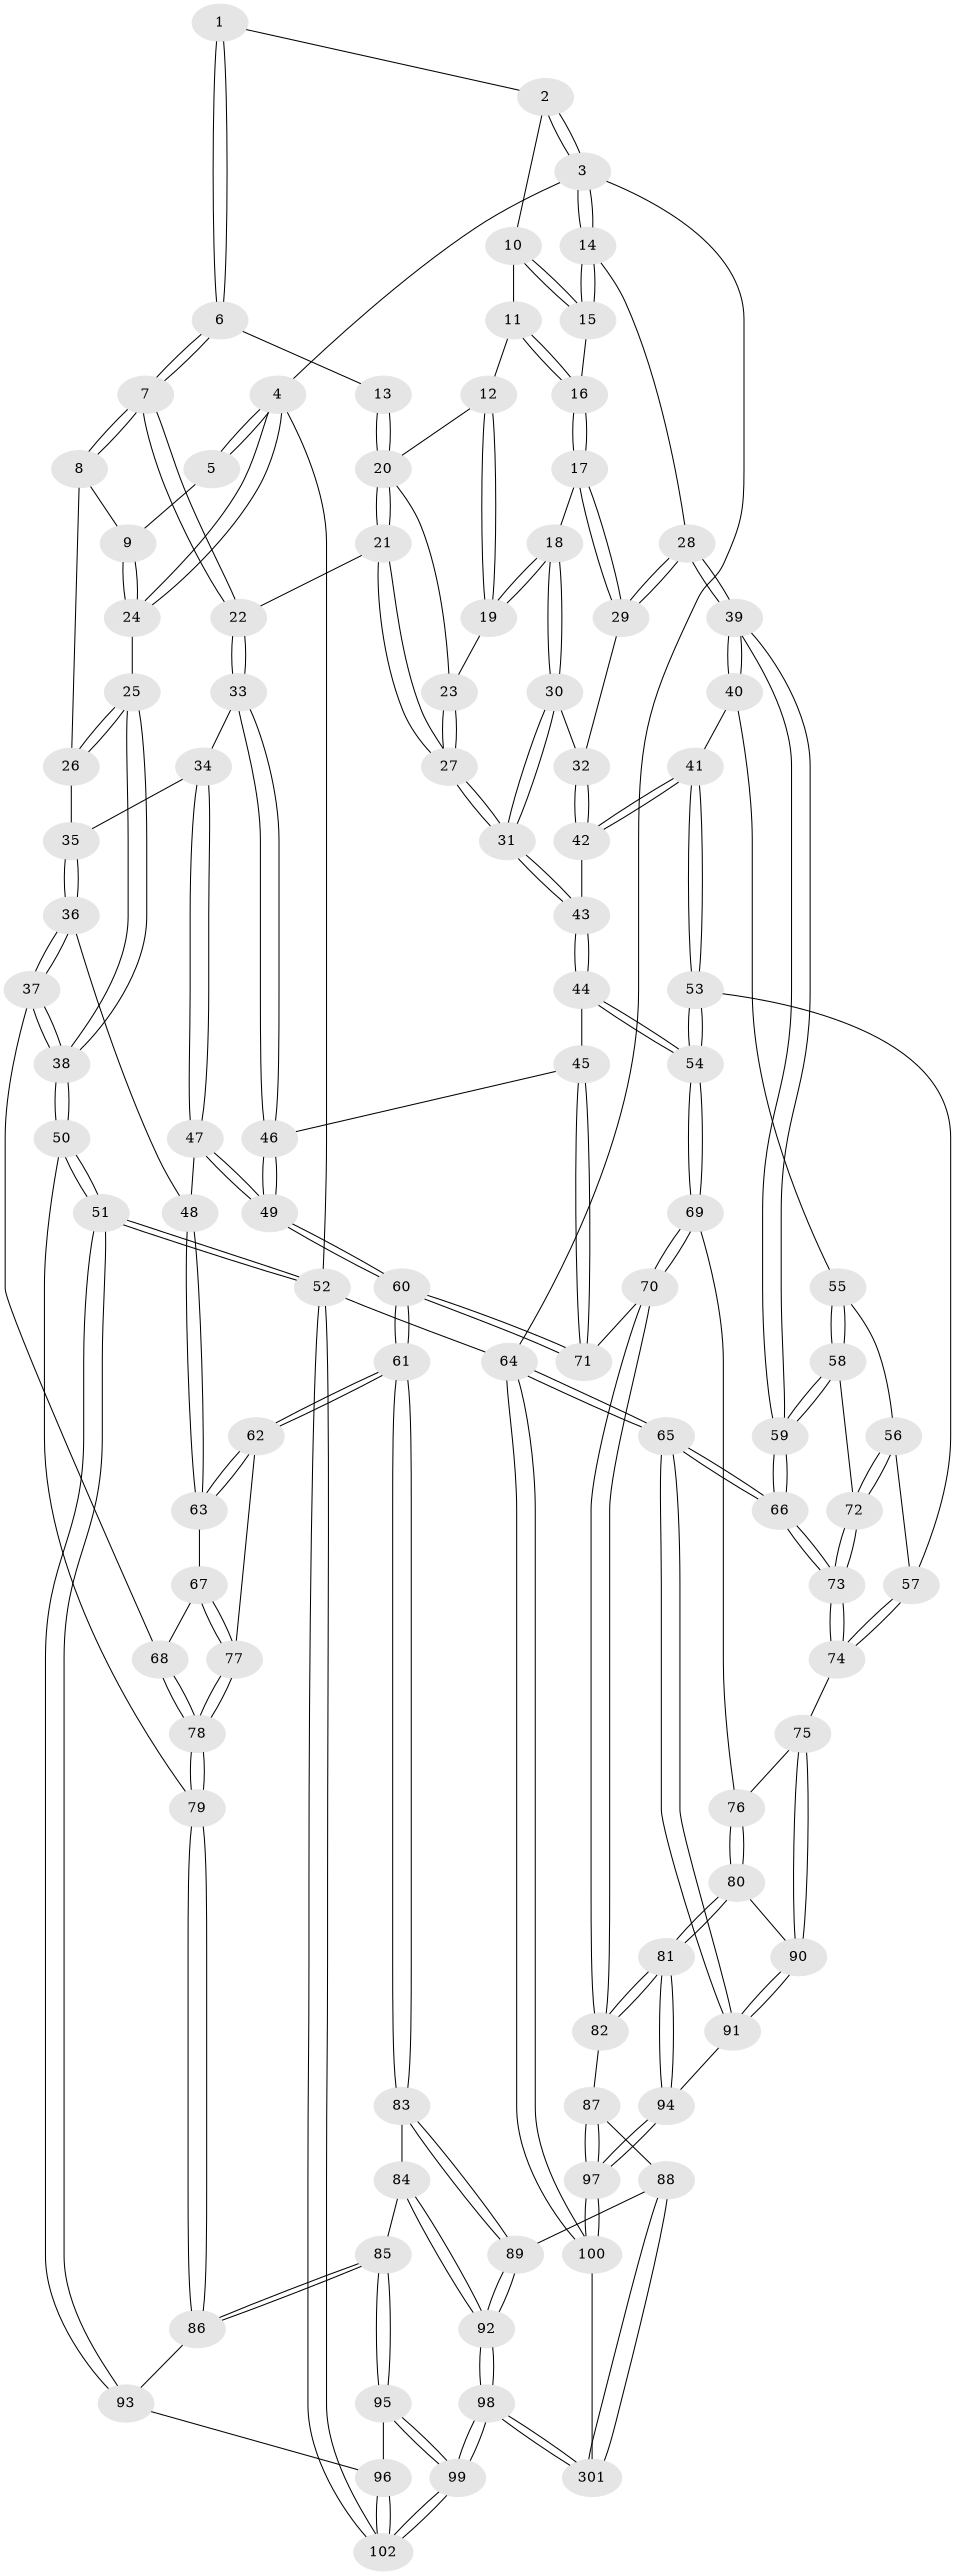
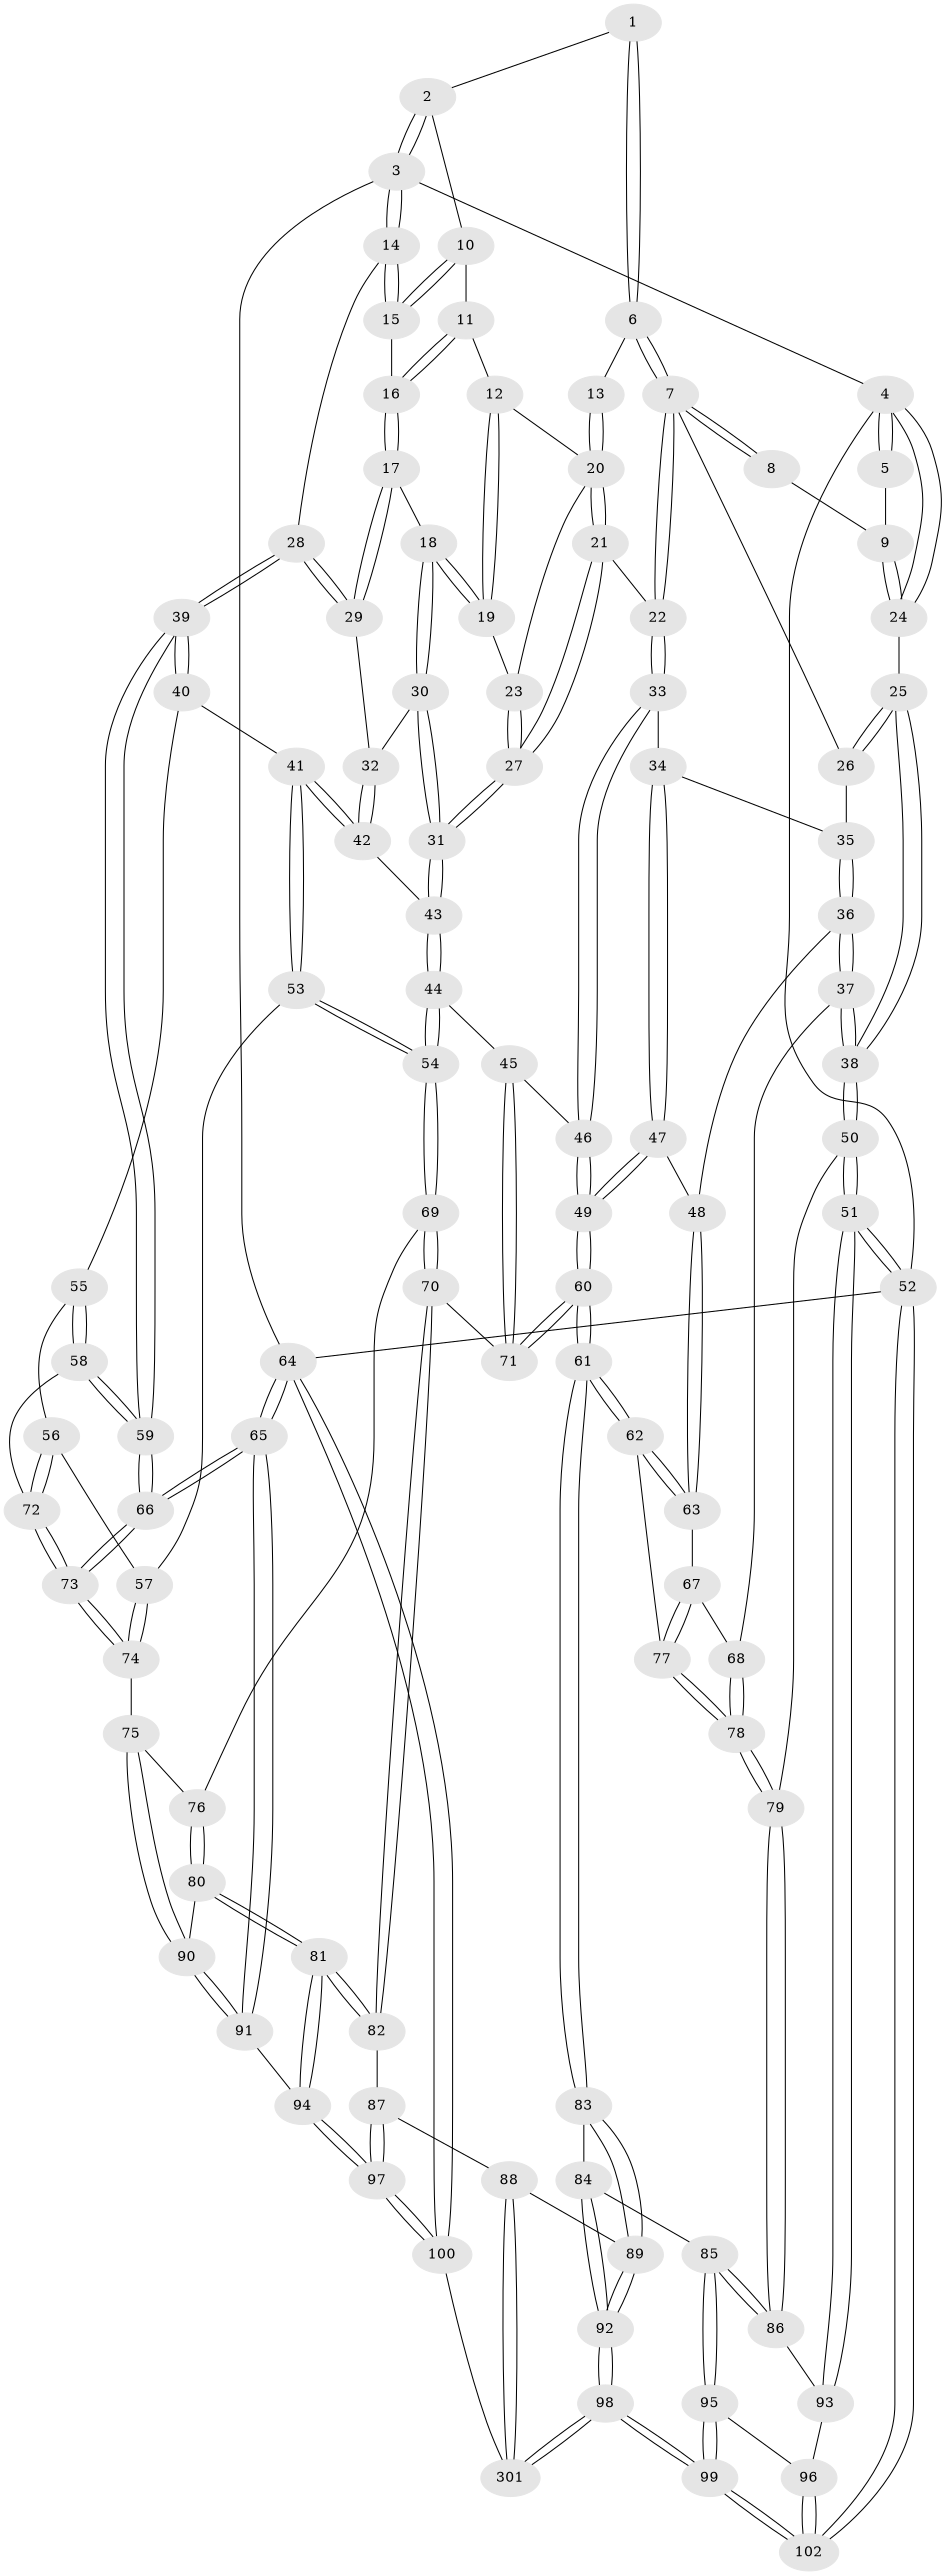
edge "8" -- "26": now "7" -- "26"
